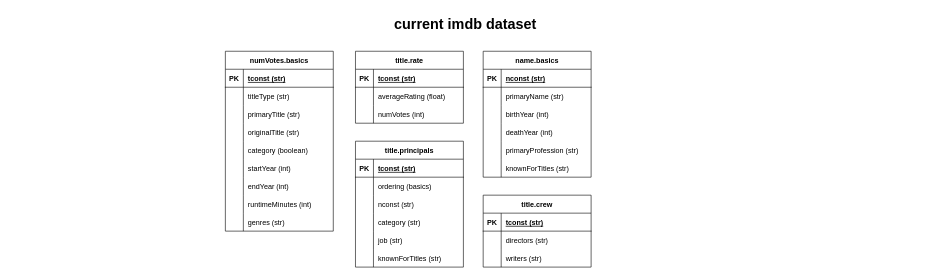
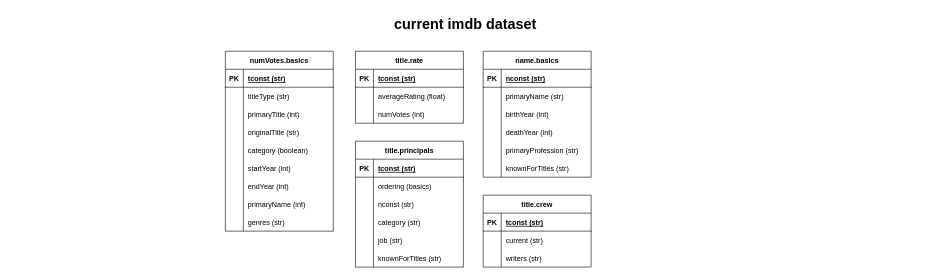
node "primaryTitle (str)": label "primaryTitle (str)" -> "primaryTitle (int)"
node "runtimeMinutes (int)": label "runtimeMinutes (int)" -> "primaryName (int)"
node "directors (str)": label "directors (str)" -> "current (str)"
